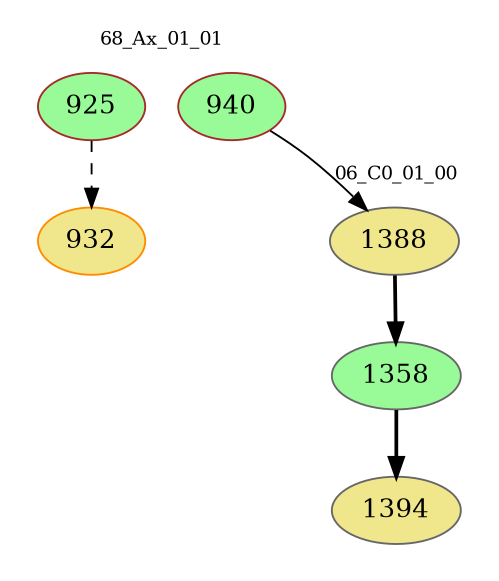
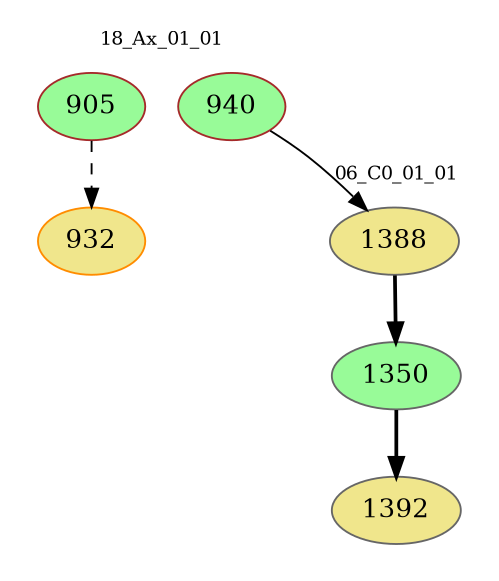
cluster "68_Ax_01_01": label "68_Ax_01_01" -> "18_Ax_01_01"
node "925": label "925" -> "905"
cluster "06_C0_01_00": label "06_C0_01_00" -> "06_C0_01_01"
node "1358": label "1358" -> "1350"
node "1394": label "1394" -> "1392"
